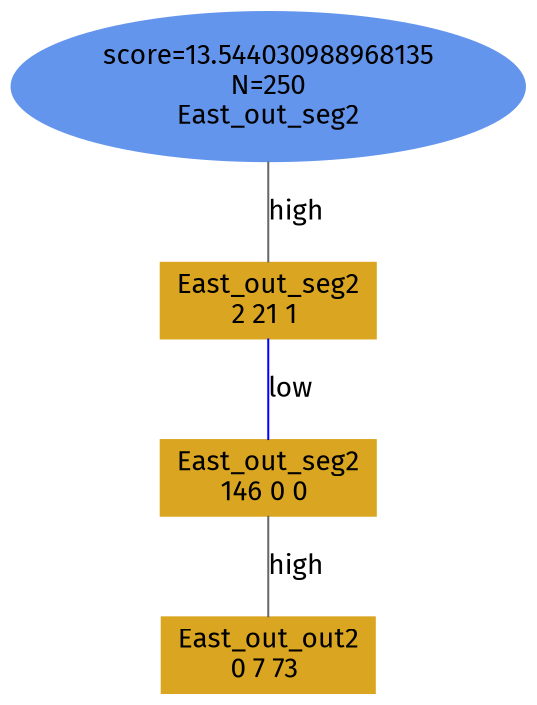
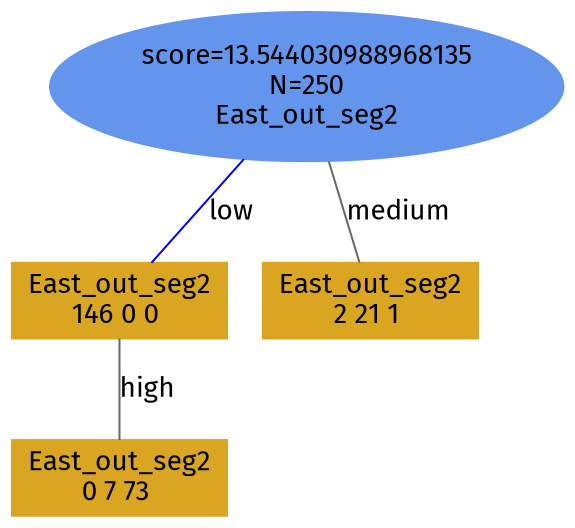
edge "score=13.544030988968135 N=250 East_out_seg2" -- "East_out_seg2 2 21 1": label "high" -> "medium"
edge "East_out_seg2 2 21 1" -- "East_out_seg2 146 0 0": now "score=13.544030988968135 N=250 East_out_seg2" -- "East_out_seg2 146 0 0"
node "East_out_out2 0 7 73": label "East_out_out2 0 7 73" -> "East_out_seg2 0 7 73"
